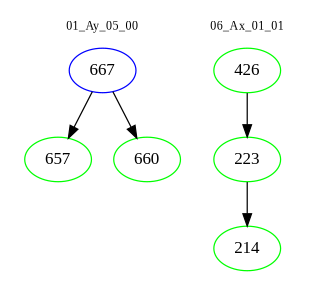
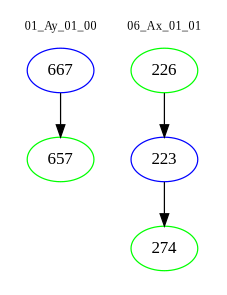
cluster "01_Ay_05_00": label "01_Ay_05_00" -> "01_Ay_01_00"
node "426": label "426" -> "226"
node "660": removed
node "223": color green -> blue
node "214": label "214" -> "274"
